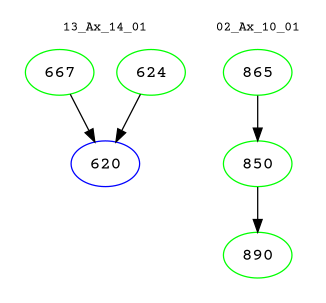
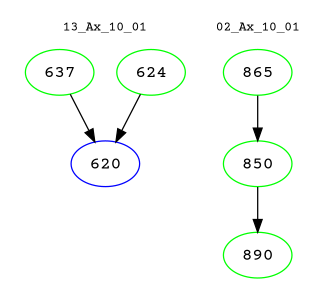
cluster "13_Ax_14_01": label "13_Ax_14_01" -> "13_Ax_10_01"
node "667": label "667" -> "637"
